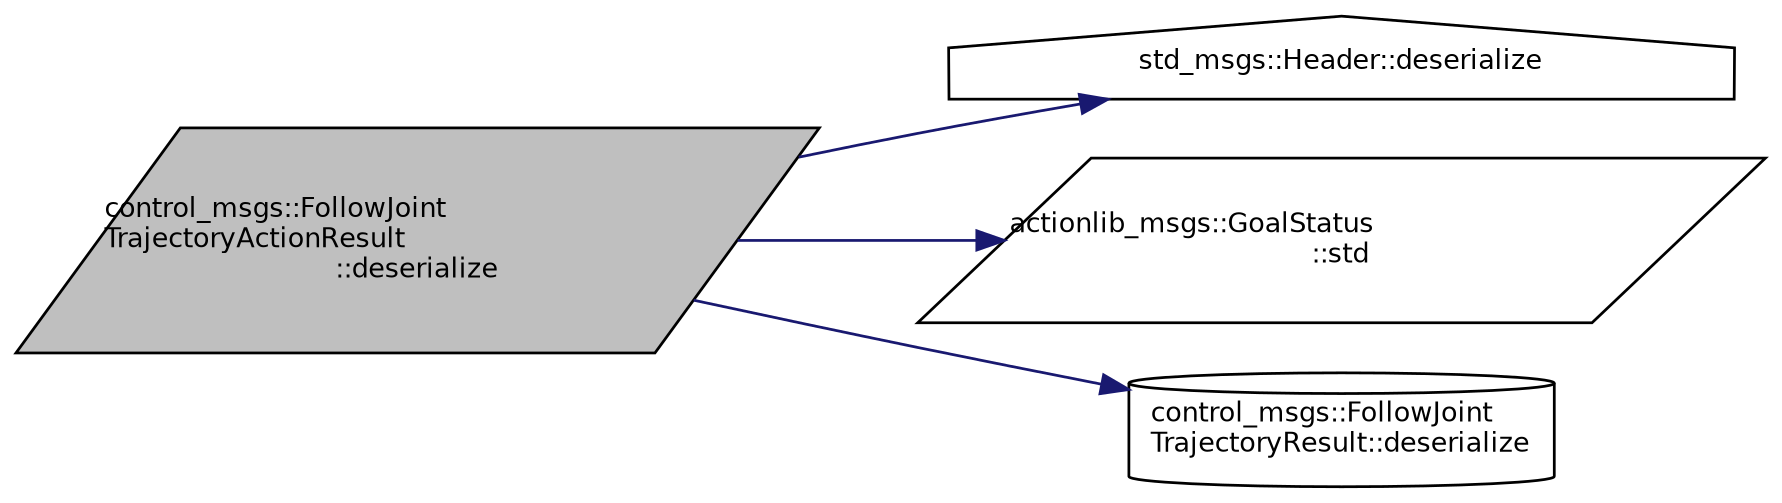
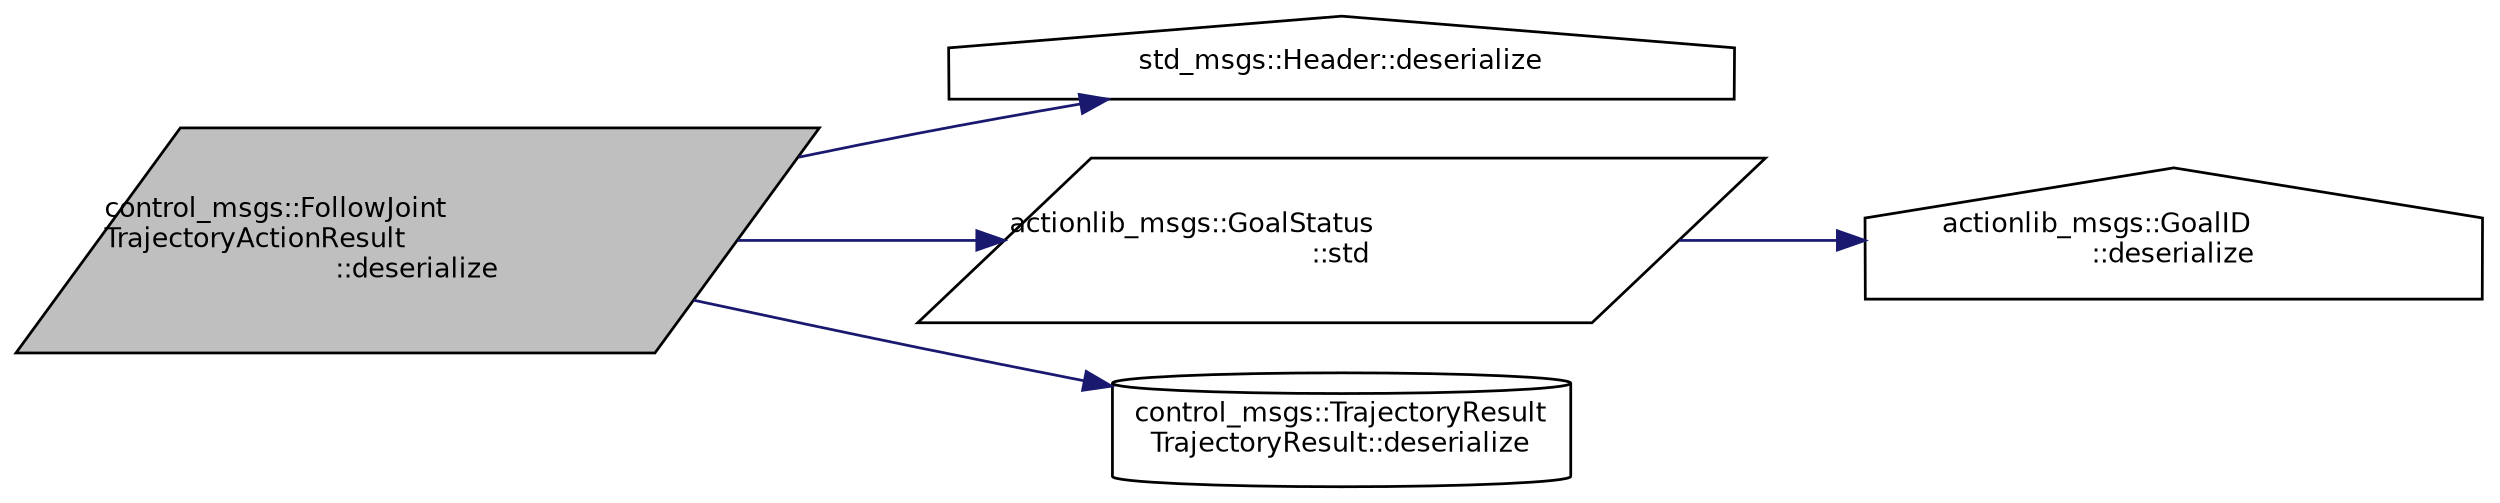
node "actionlib_msgs::GoalID ::deserialize": added
node "control_msgs::FollowJoint TrajectoryResult::deserialize": label "control_msgs::FollowJoint TrajectoryResult::deserialize" -> "control_msgs::TrajectoryResult TrajectoryResult::deserialize"
